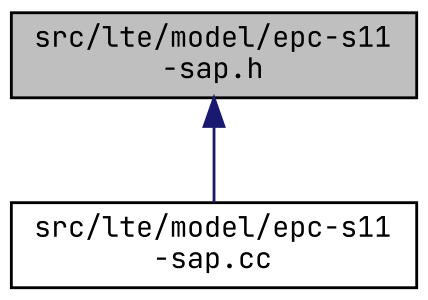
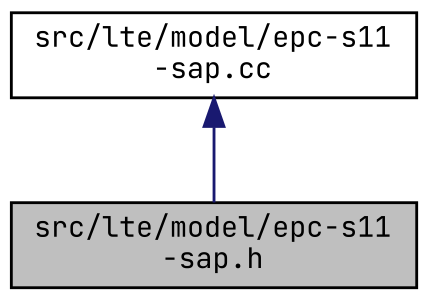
edge "src/lte/model/epc-s11 -sap.cc" -> "src/lte/model/epc-s11 -sap.h": reversed
